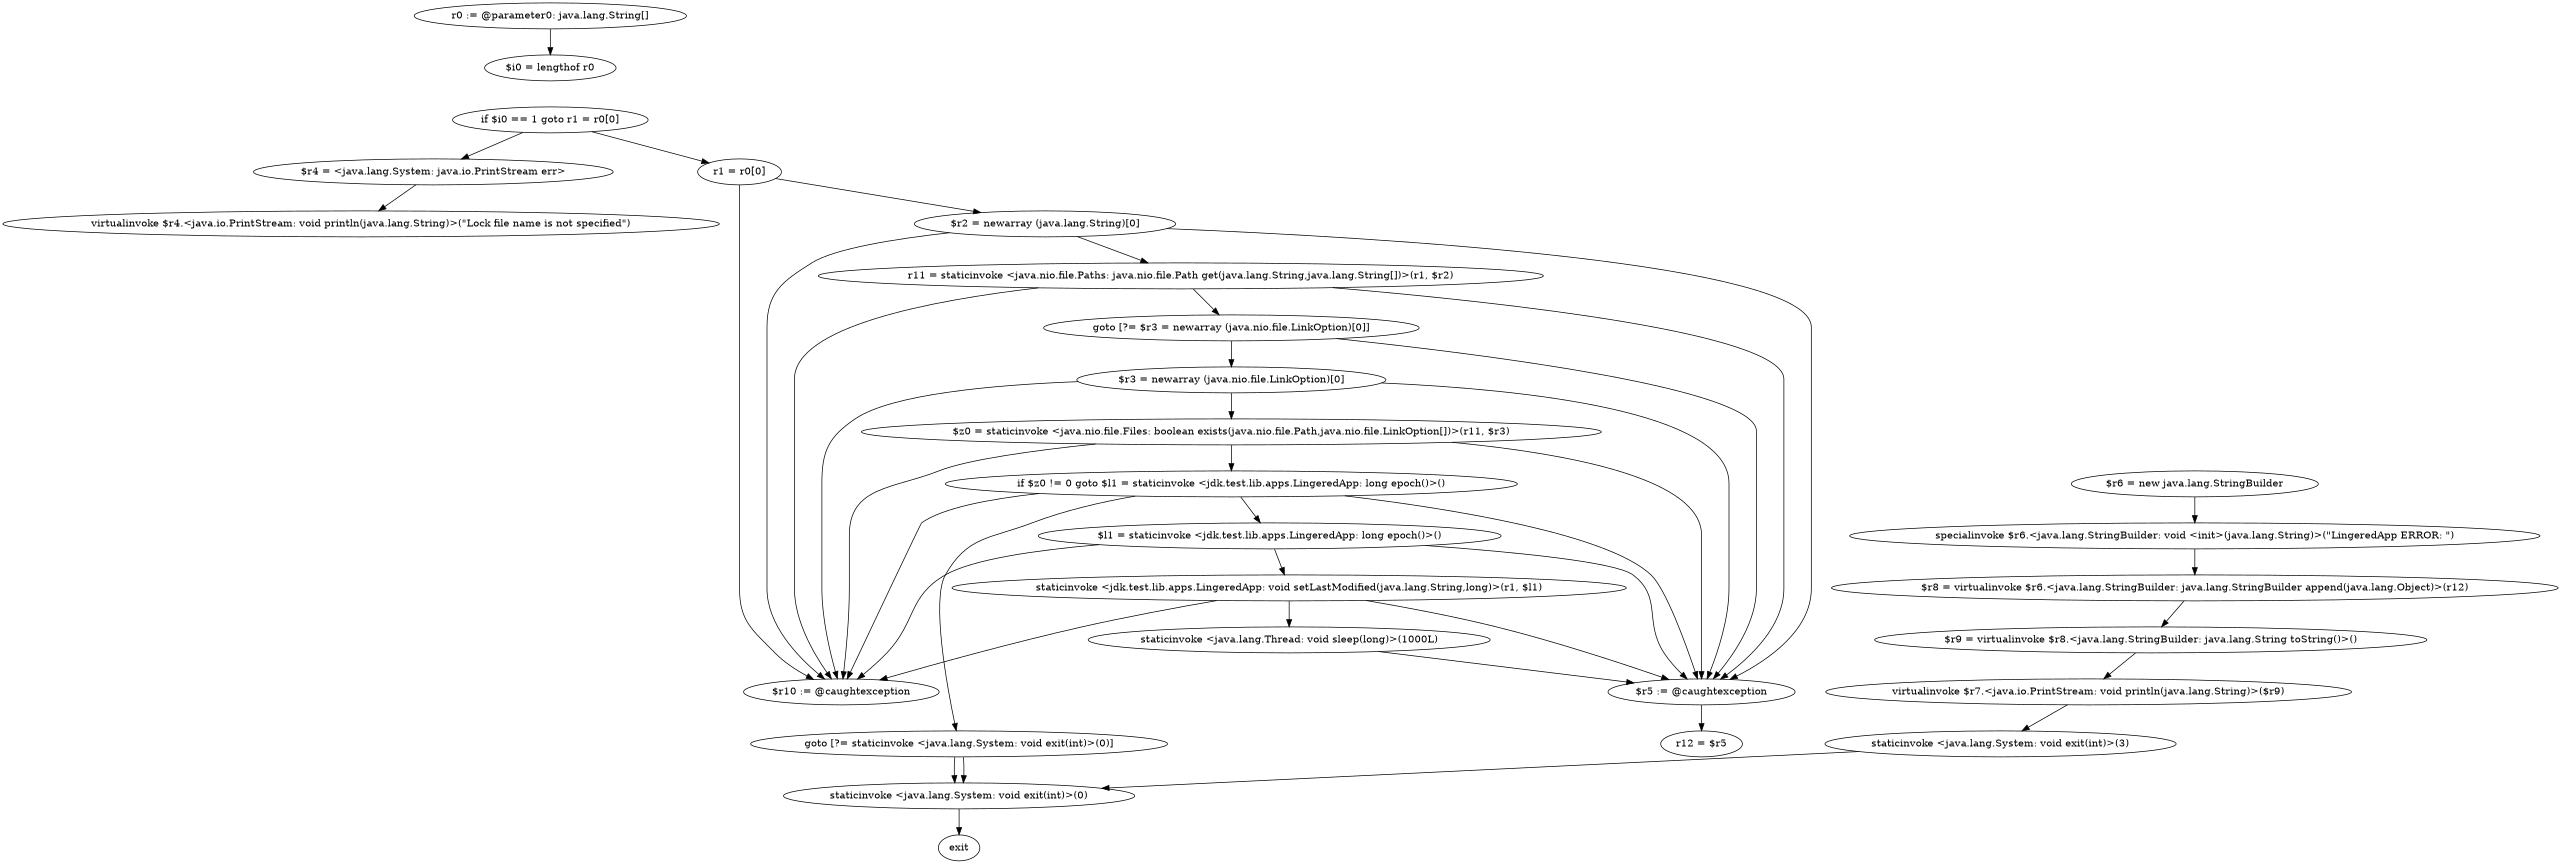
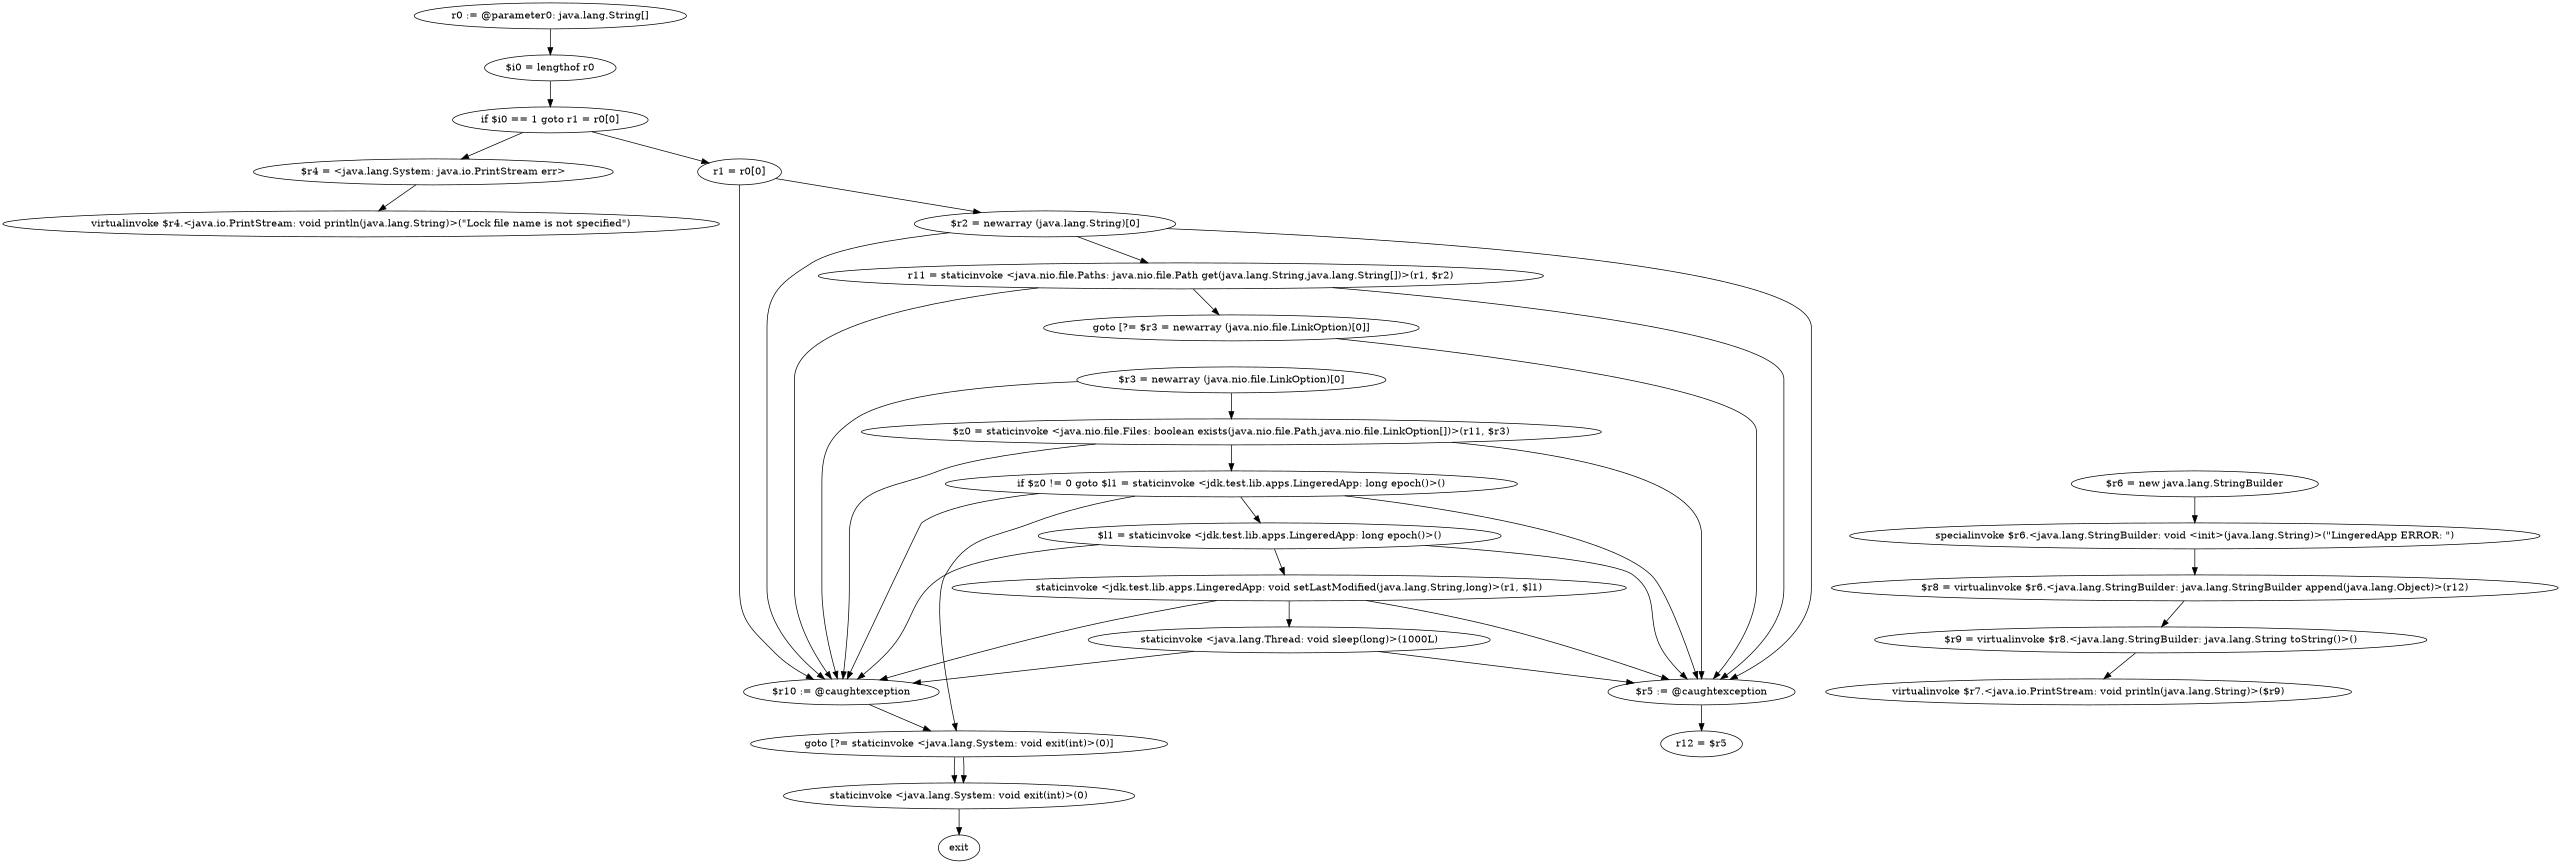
edge "$i0 = lengthof r0" -> "if $i0 == 1 goto r1 = r0[0]": added
edge "goto [?= $r3 = newarray (java.nio.file.LinkOption)[0]]" -> "$r3 = newarray (java.nio.file.LinkOption)[0]": removed
edge "$r3 = newarray (java.nio.file.LinkOption)[0]" -> "$r5 := @caughtexception": removed
edge "staticinvoke <java.lang.Thread: void sleep(long)>(1000L)" -> "$r10 := @caughtexception": added
edge "$r10 := @caughtexception" -> "goto [?= staticinvoke <java.lang.System: void exit(int)>(0)]": added
node "staticinvoke <java.lang.System: void exit(int)>(3)": removed
